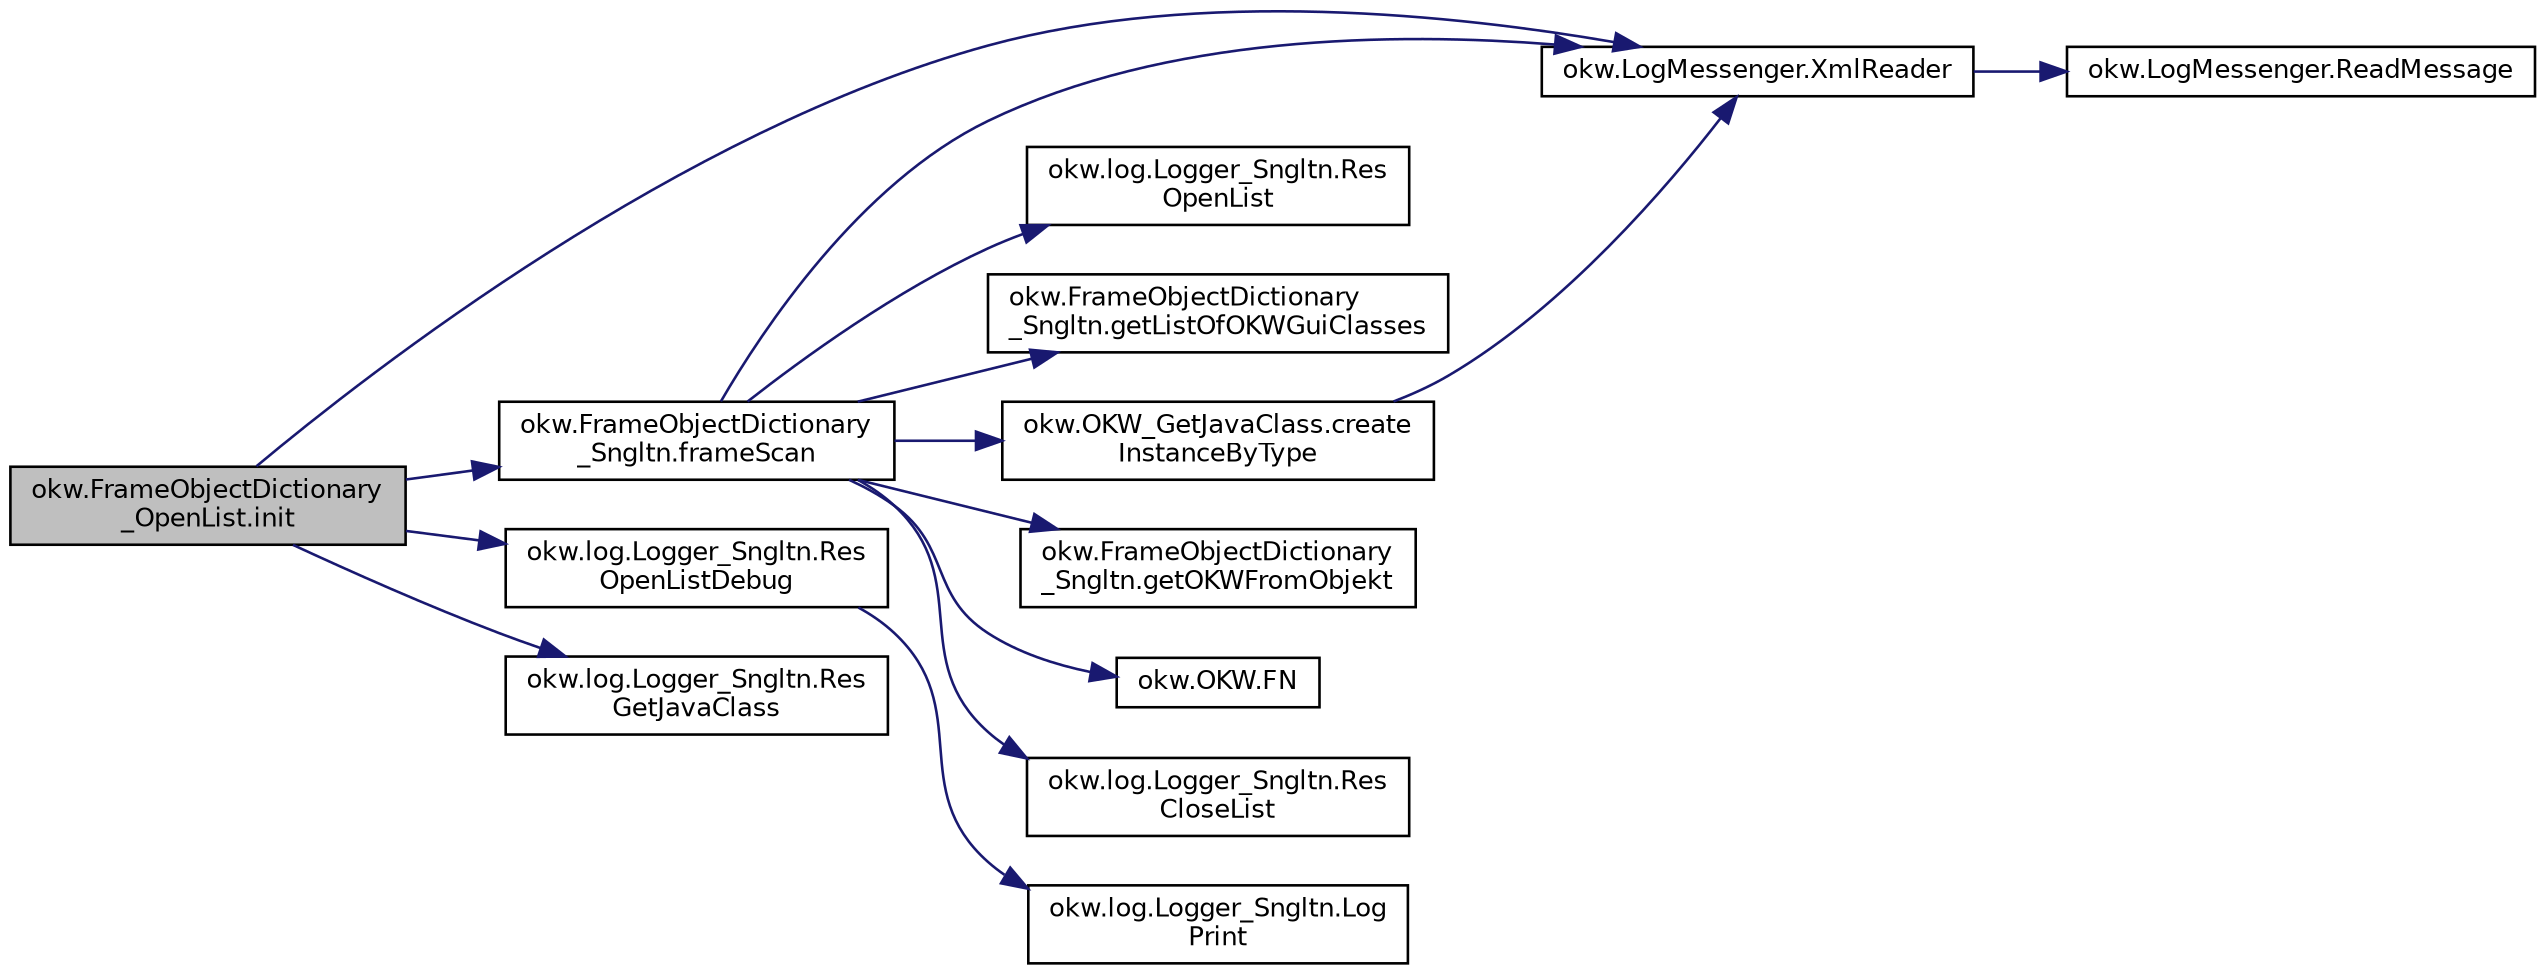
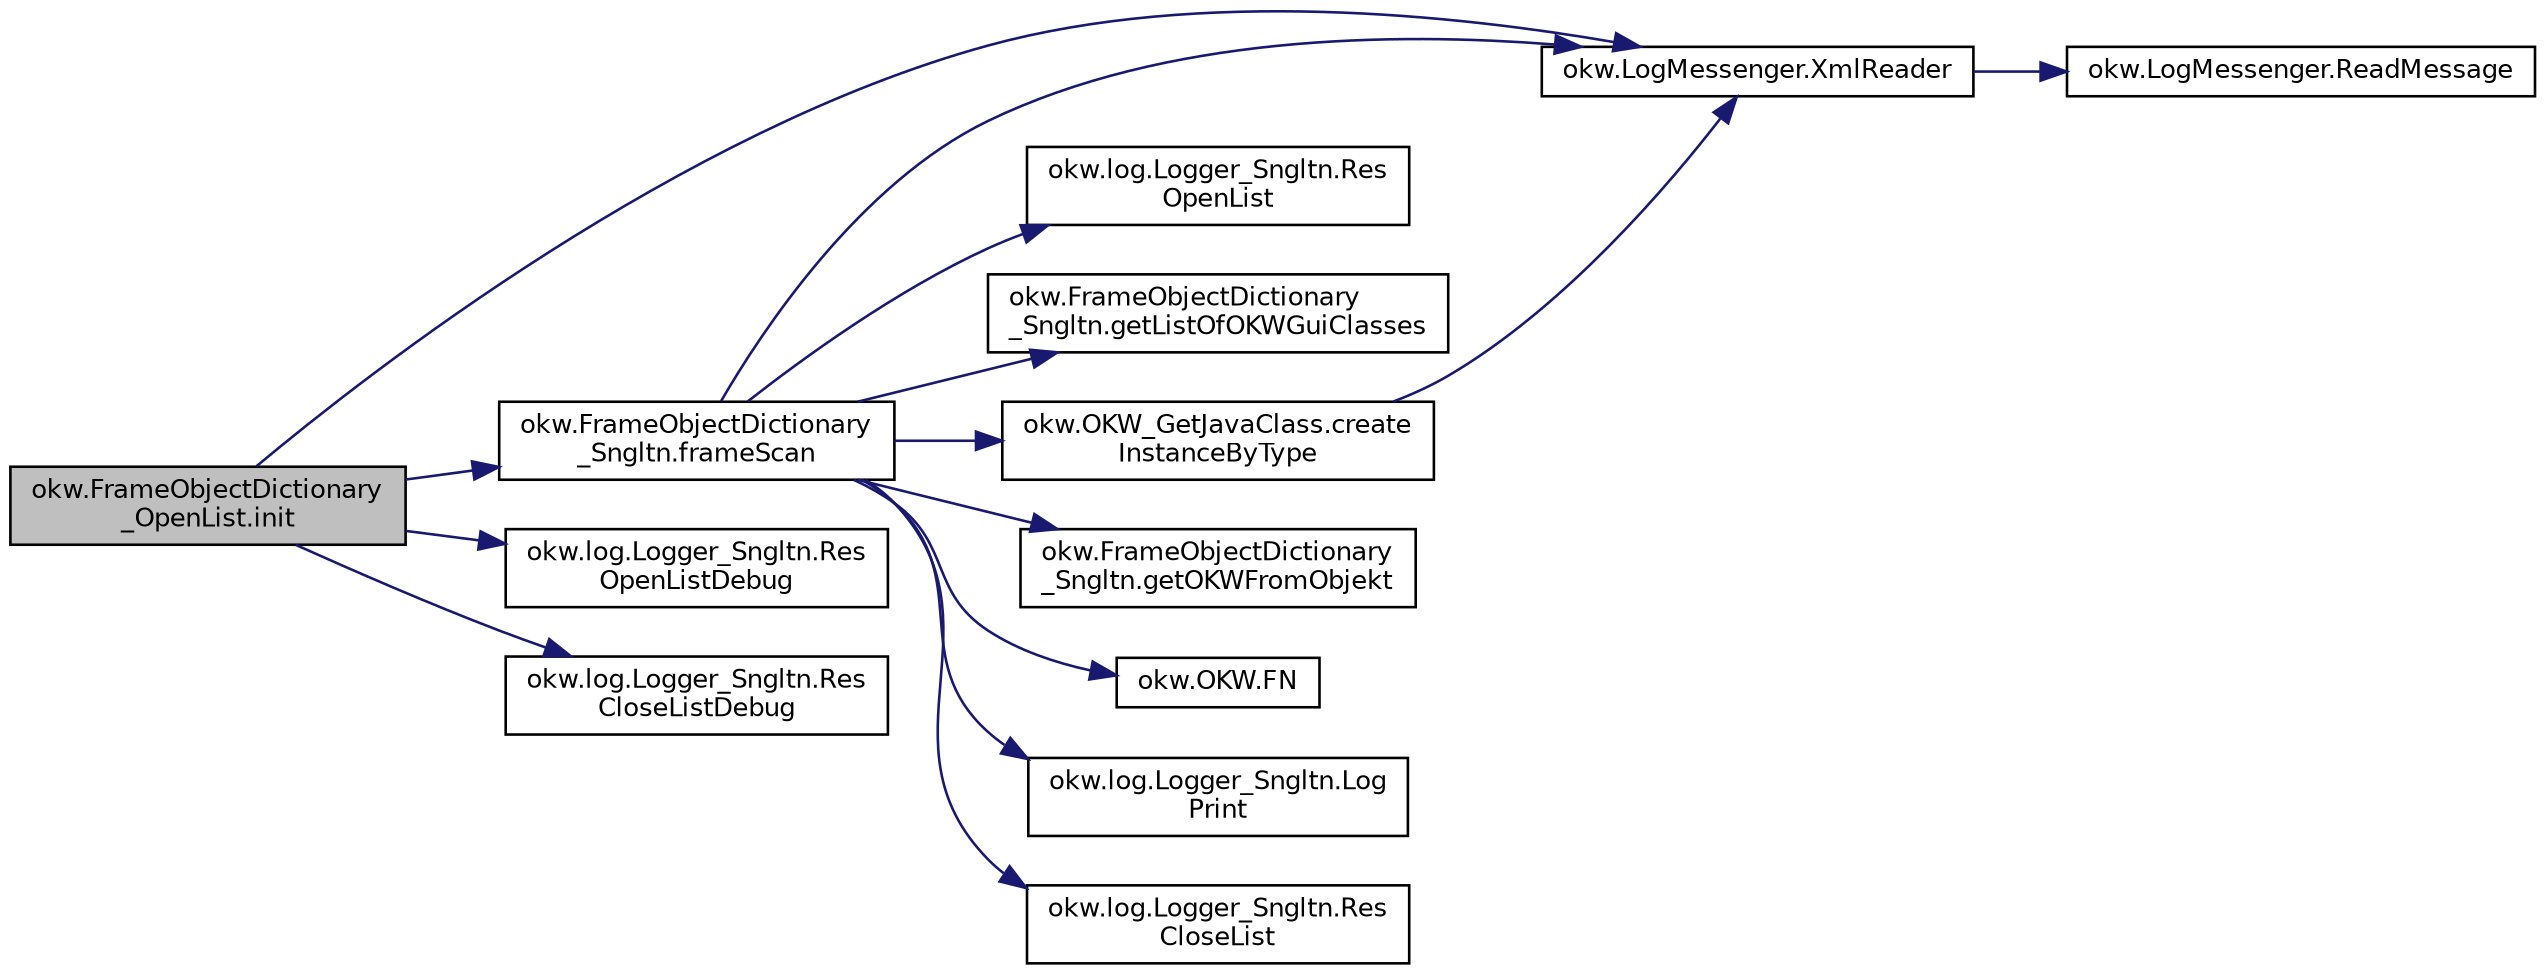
node "okw.log.Logger_Sngltn.Res GetJavaClass": label "okw.log.Logger_Sngltn.Res GetJavaClass" -> "okw.log.Logger_Sngltn.Res CloseListDebug"
edge "okw.log.Logger_Sngltn.Res OpenListDebug" -> "okw.log.Logger_Sngltn.Log Print": now "okw.FrameObjectDictionary _Sngltn.frameScan" -> "okw.log.Logger_Sngltn.Log Print"
